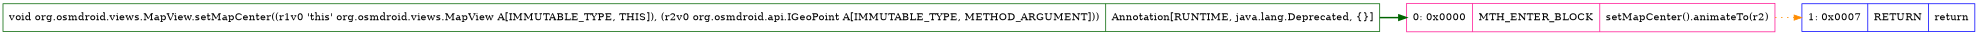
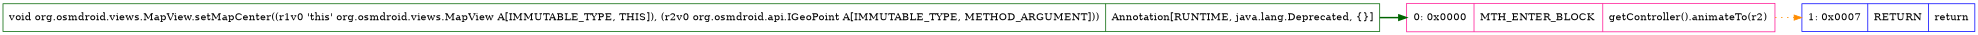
node "0: 0x0000": text "setMapCenter().animateTo(r2)" -> "getController().animateTo(r2)"
